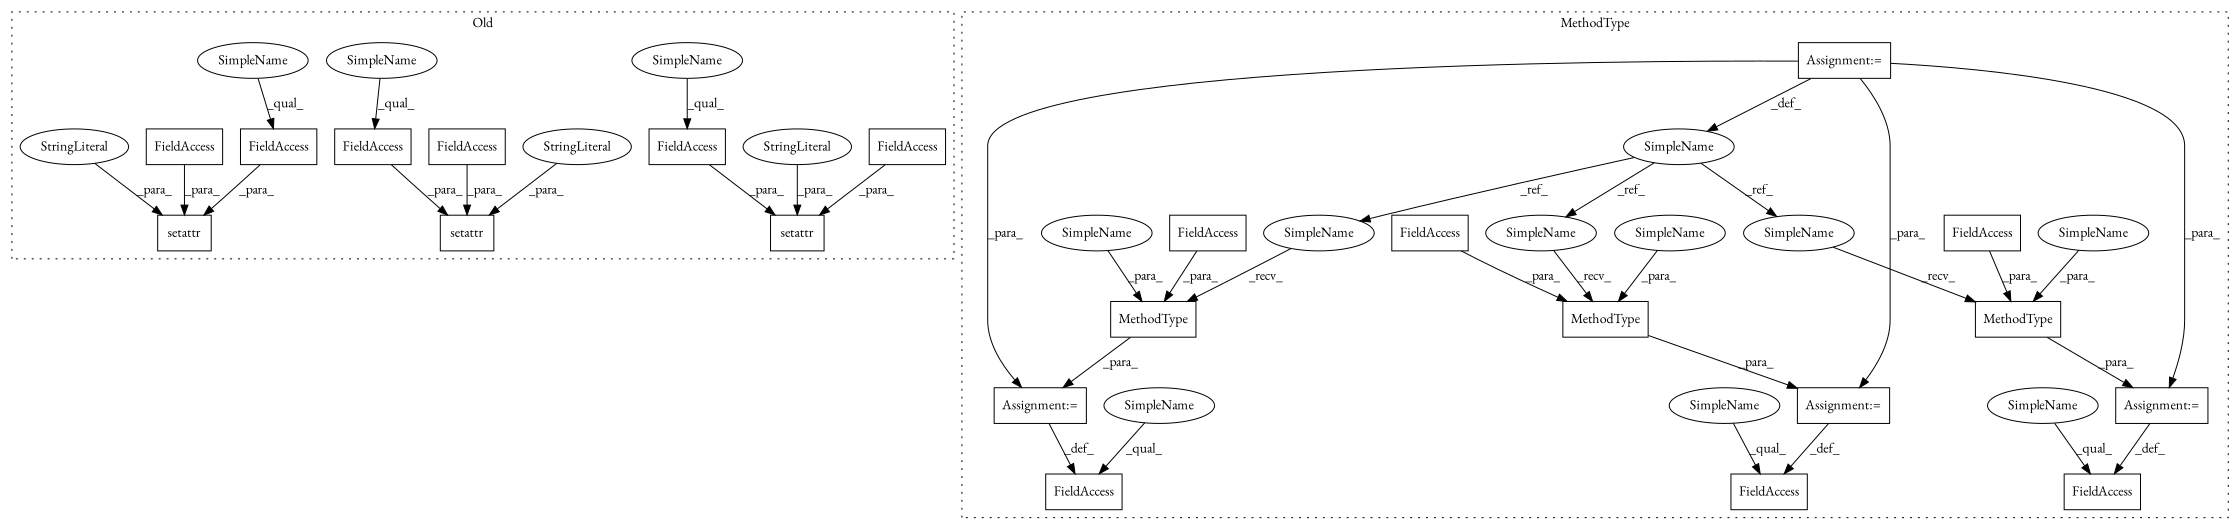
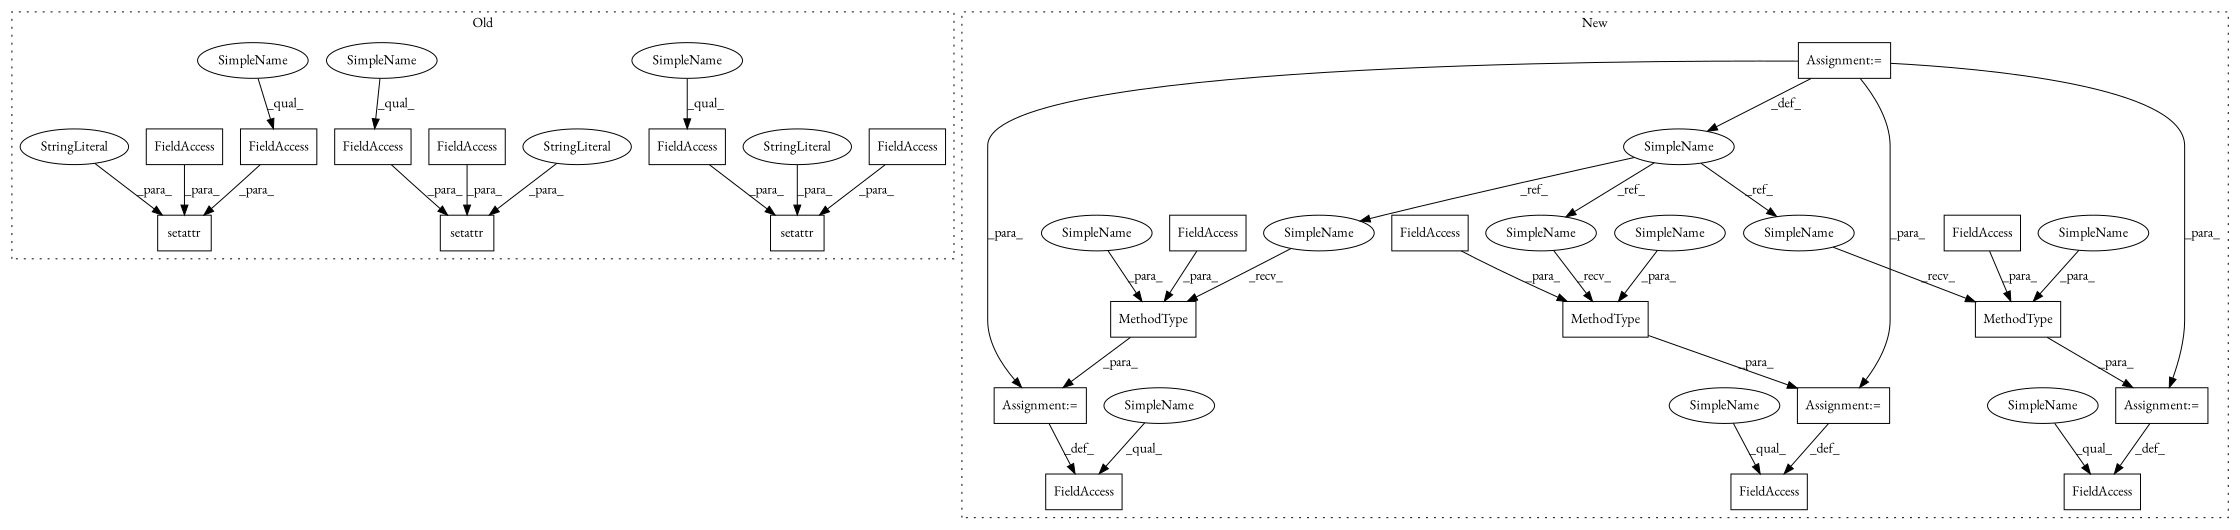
cluster "MethodType": label "MethodType" -> "New"
